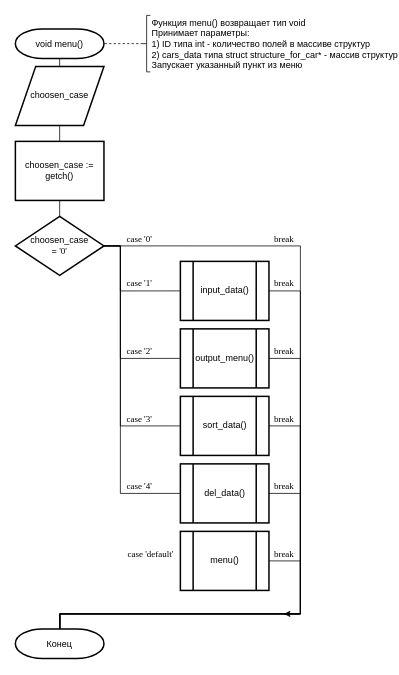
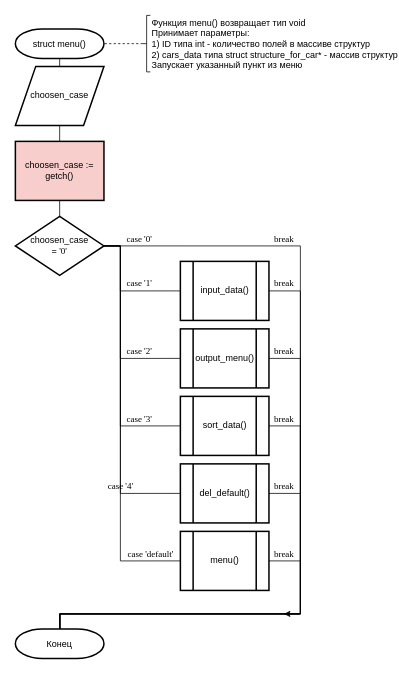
node "void menu()": label "void menu()" -> "struct menu()"
node "choosen_case := getch()": fillcolor #ffffff -> #f8cecc
node "case '4'": moved (139, 486) -> (120, 486)
node "del_data()": label "del_data()" -> "del_default()"
edge "choosen_case = '0'" -- "menu()": added
